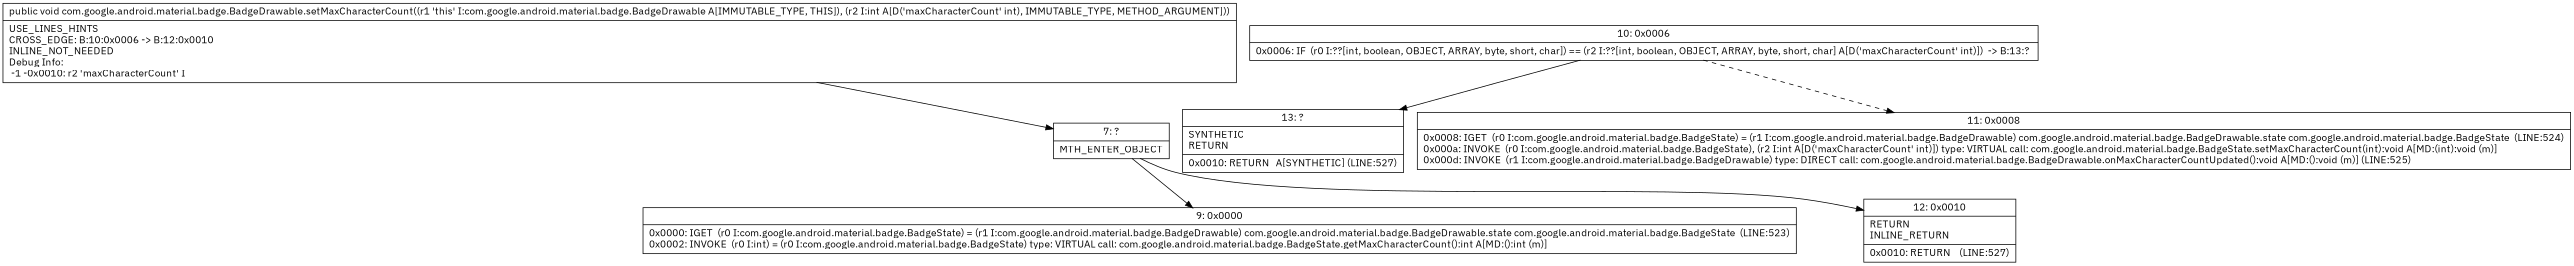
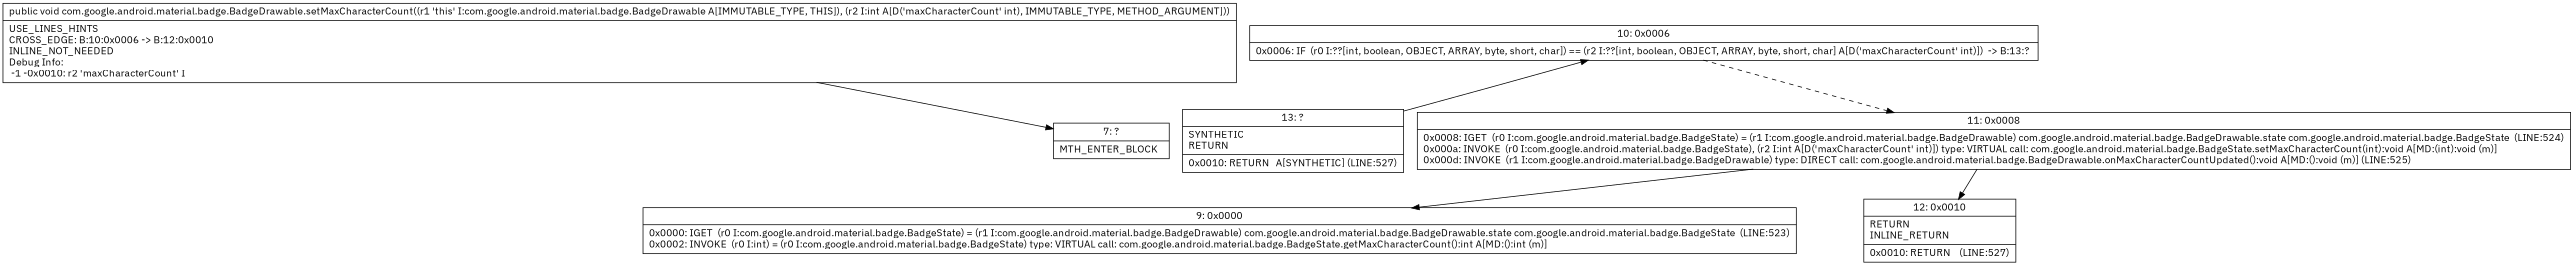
edge "10: 0x0006" -> "13: ?": reversed
node "7: ?": text "MTH_ENTER_OBJECT" -> "MTH_ENTER_BLOCK"
edge "7: ?" -> "9: 0x0000": now "11: 0x0008" -> "9: 0x0000"
edge "7: ?" -> "12: 0x0010": now "11: 0x0008" -> "12: 0x0010"
